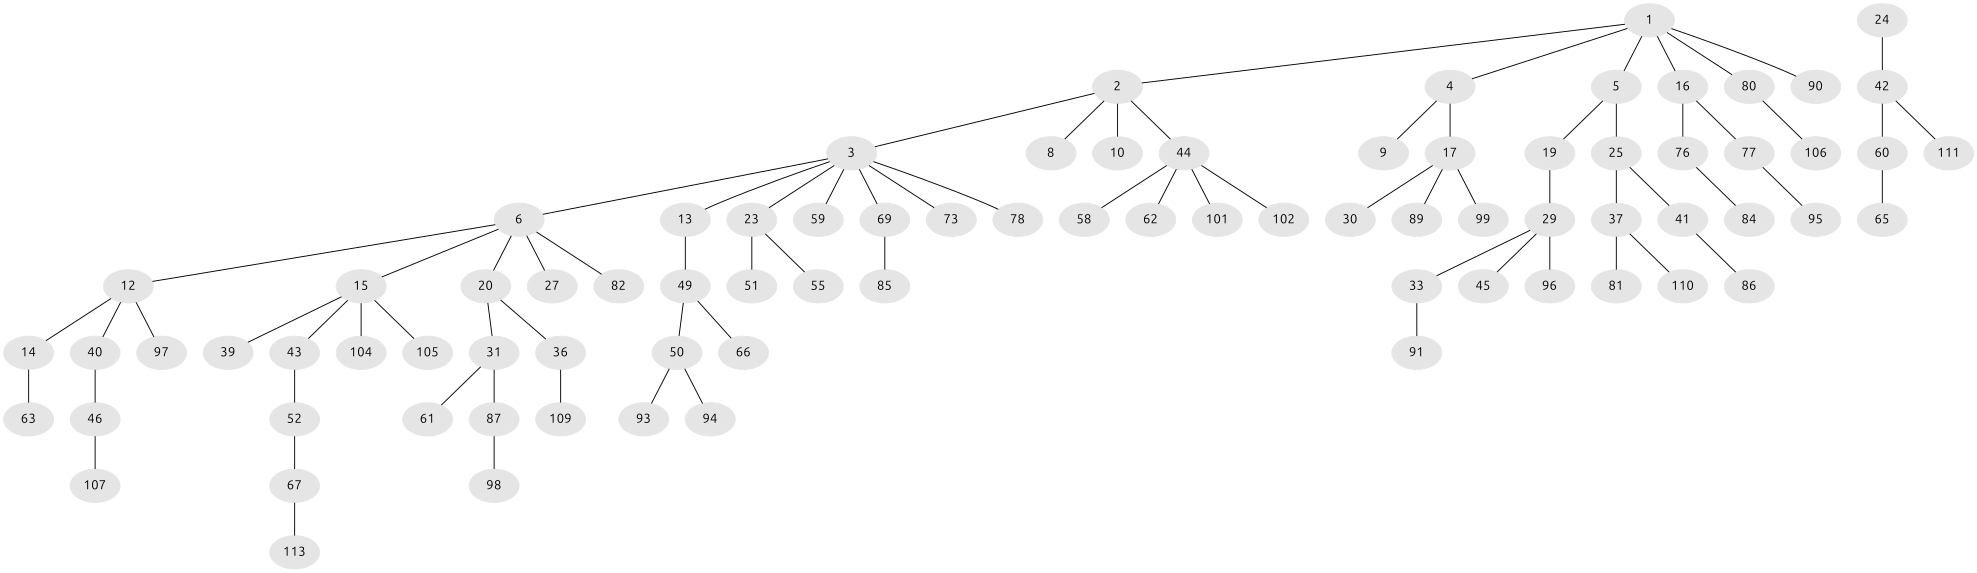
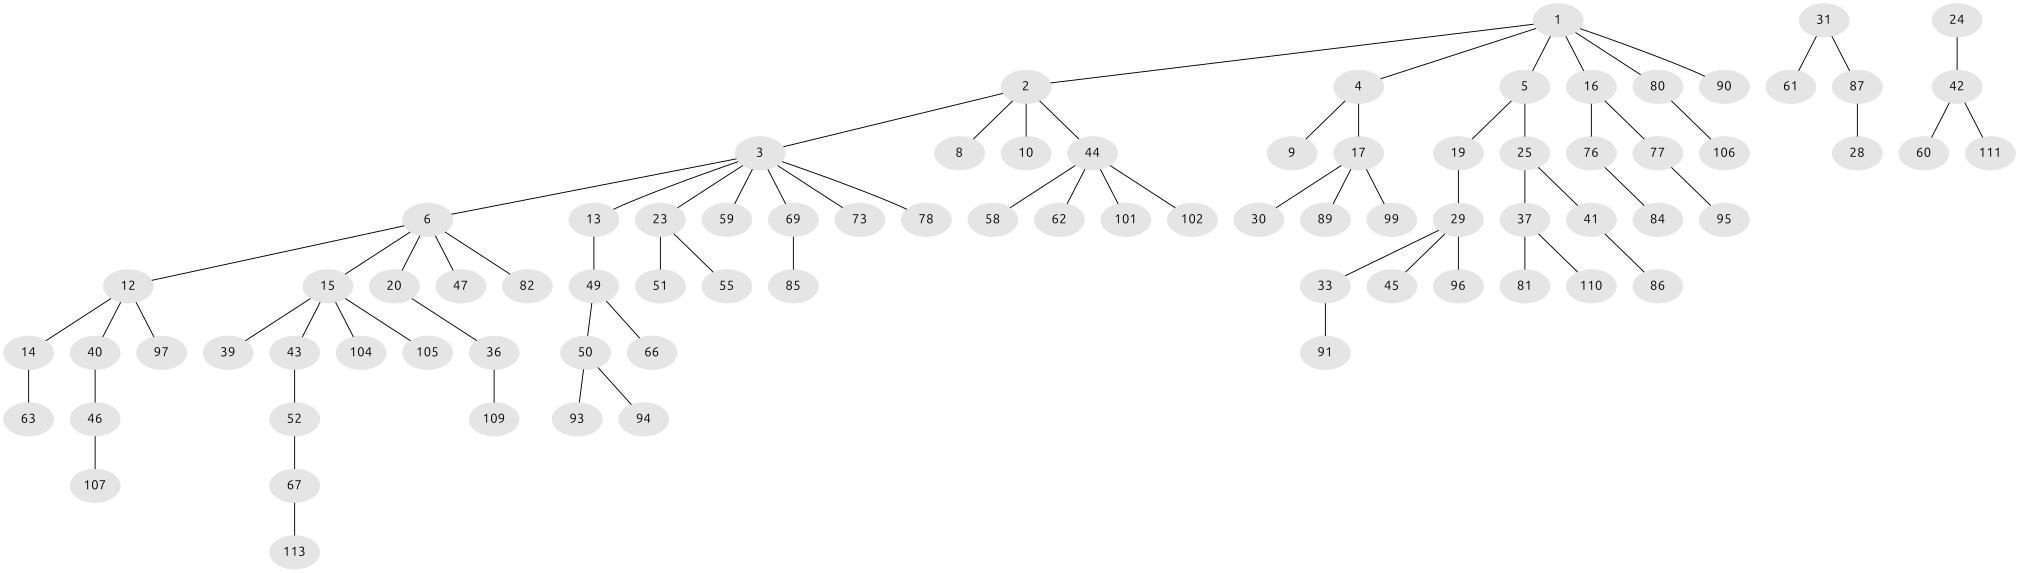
node "65": removed
node "27": label "27" -> "47"
edge "20" -- "31": removed
node "98": label "98" -> "28"
